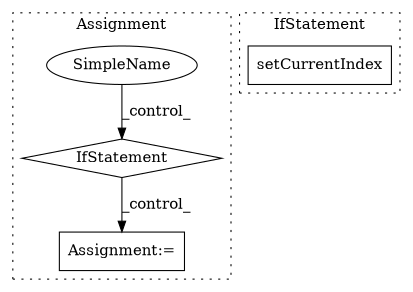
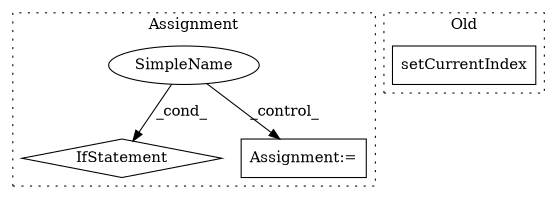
cluster "IfStatement": label "IfStatement" -> "Old"
edge "SimpleName" -> "IfStatement": label "_control_" -> "_cond_"
edge "IfStatement" -> "Assignment:=": now "SimpleName" -> "Assignment:="
